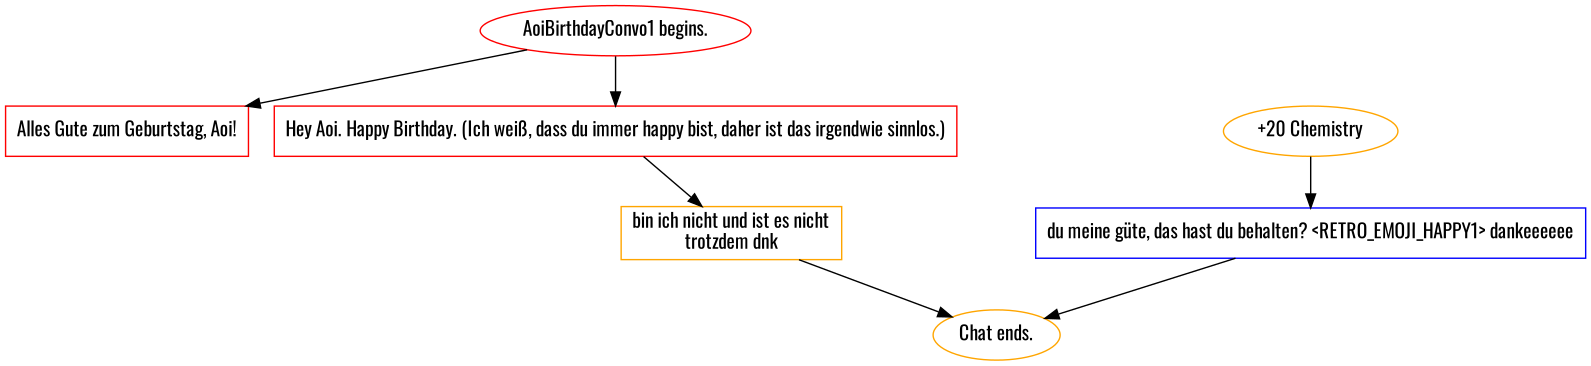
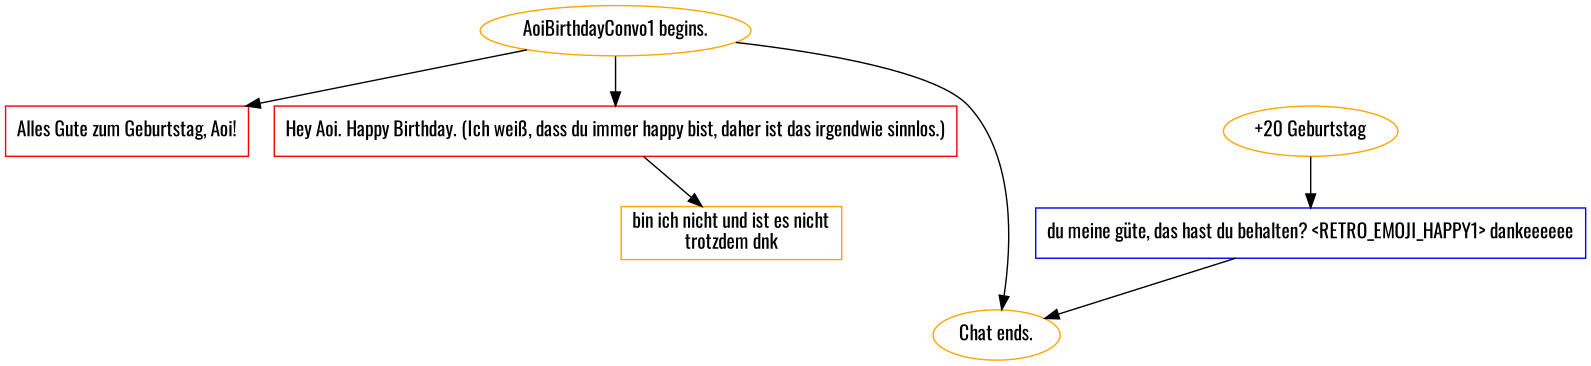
node "AoiBirthdayConvo1 begins.": color red -> orange
node "+20 Chemistry": label "+20 Chemistry" -> "+20 Geburtstag"
edge "bin ich nicht und ist es nicht trotzdem dnk" -> "Chat ends.": now "AoiBirthdayConvo1 begins." -> "Chat ends."
